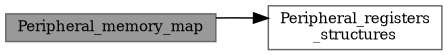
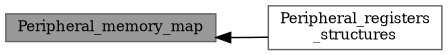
edge "Peripheral_memory_map" -> "Peripheral_registers _structures": reversed
